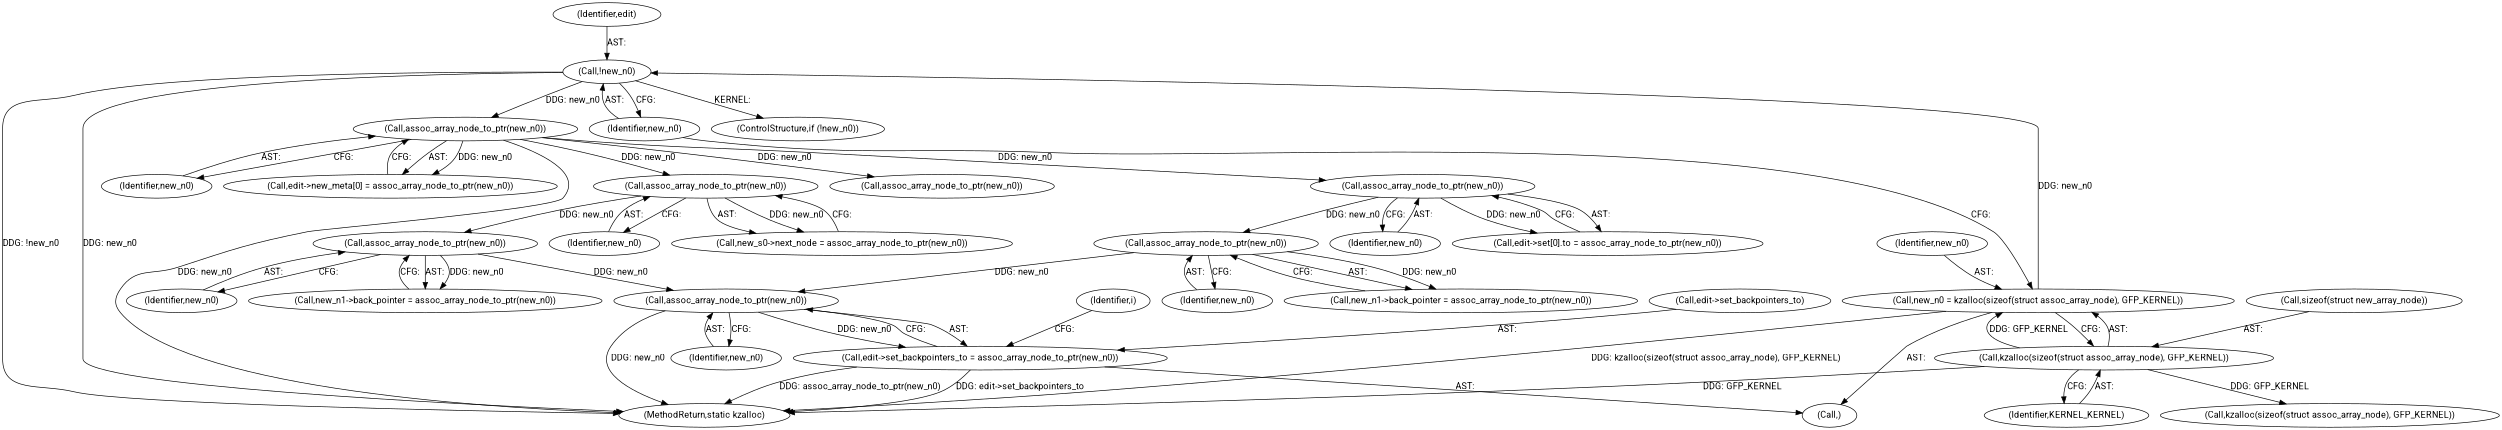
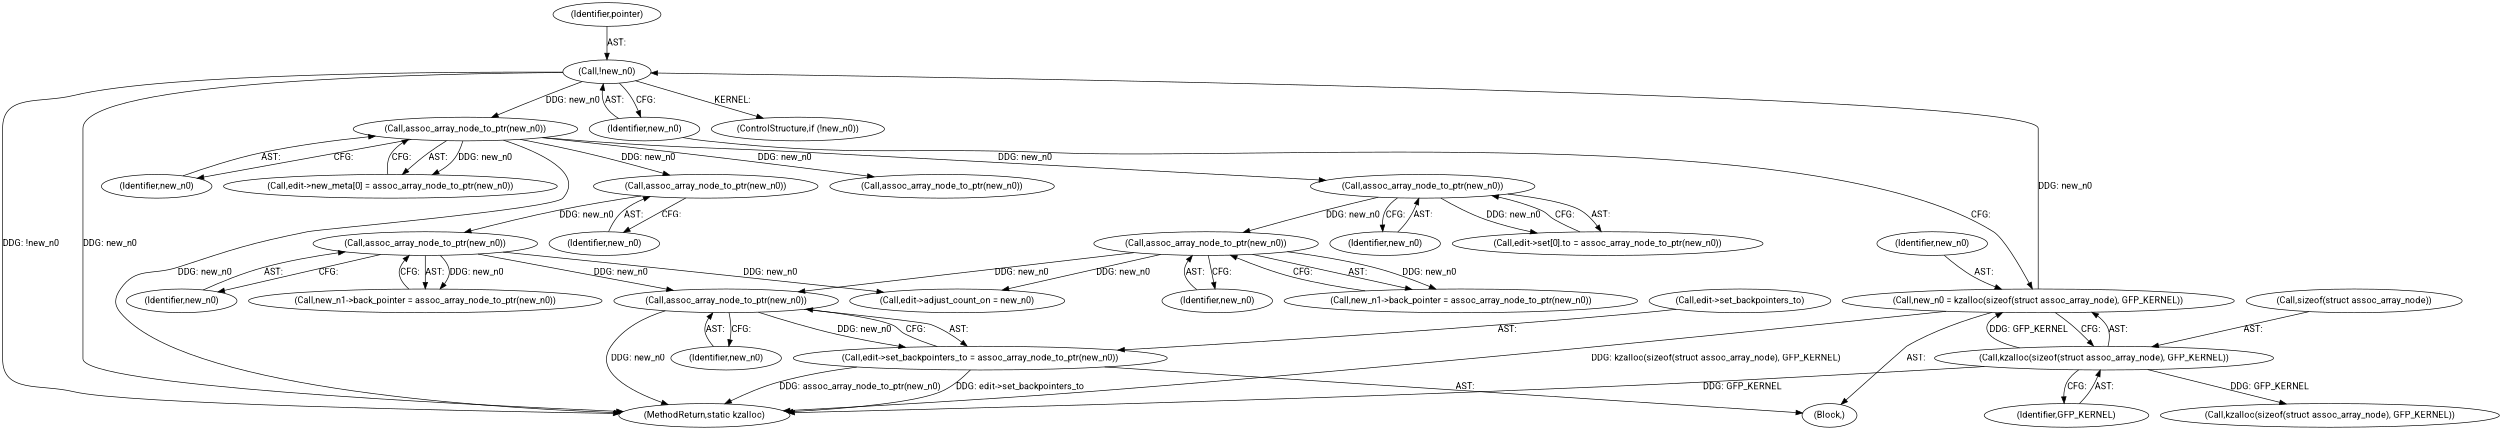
node "(Identifier,edit)": label "(Identifier,edit)" -> "(Identifier,pointer)"
node "(Call,new_s0->next_node = assoc_array_node_to_ptr(new_n0))": removed
node "(Call,edit->adjust_count_on = new_n0)": added
node "(Identifier,i)": removed
node "(Call,sizeof(struct new_array_node))": label "(Call,sizeof(struct new_array_node))" -> "(Call,sizeof(struct assoc_array_node))"
node "(Call,)": label "(Call,)" -> "(Block,)"
node "(Identifier,KERNEL_KERNEL)": label "(Identifier,KERNEL_KERNEL)" -> "(Identifier,GFP_KERNEL)"
